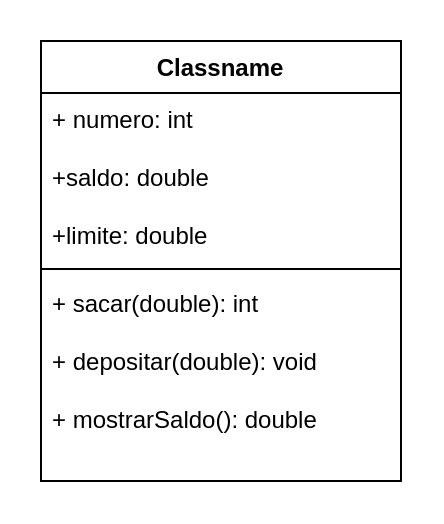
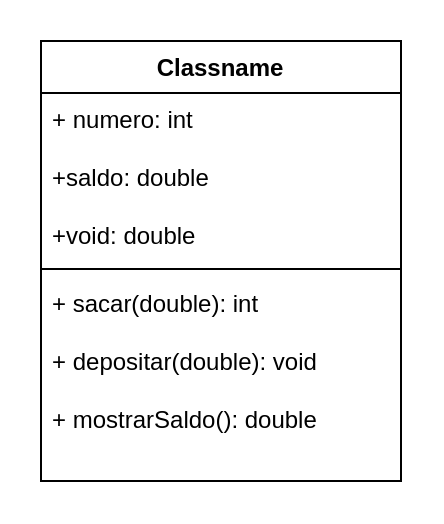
node "+ numero: int +saldo: double +limite: double": label "+ numero: int +saldo: double +limite: double" -> "+ numero: int +saldo: double +void: double"
